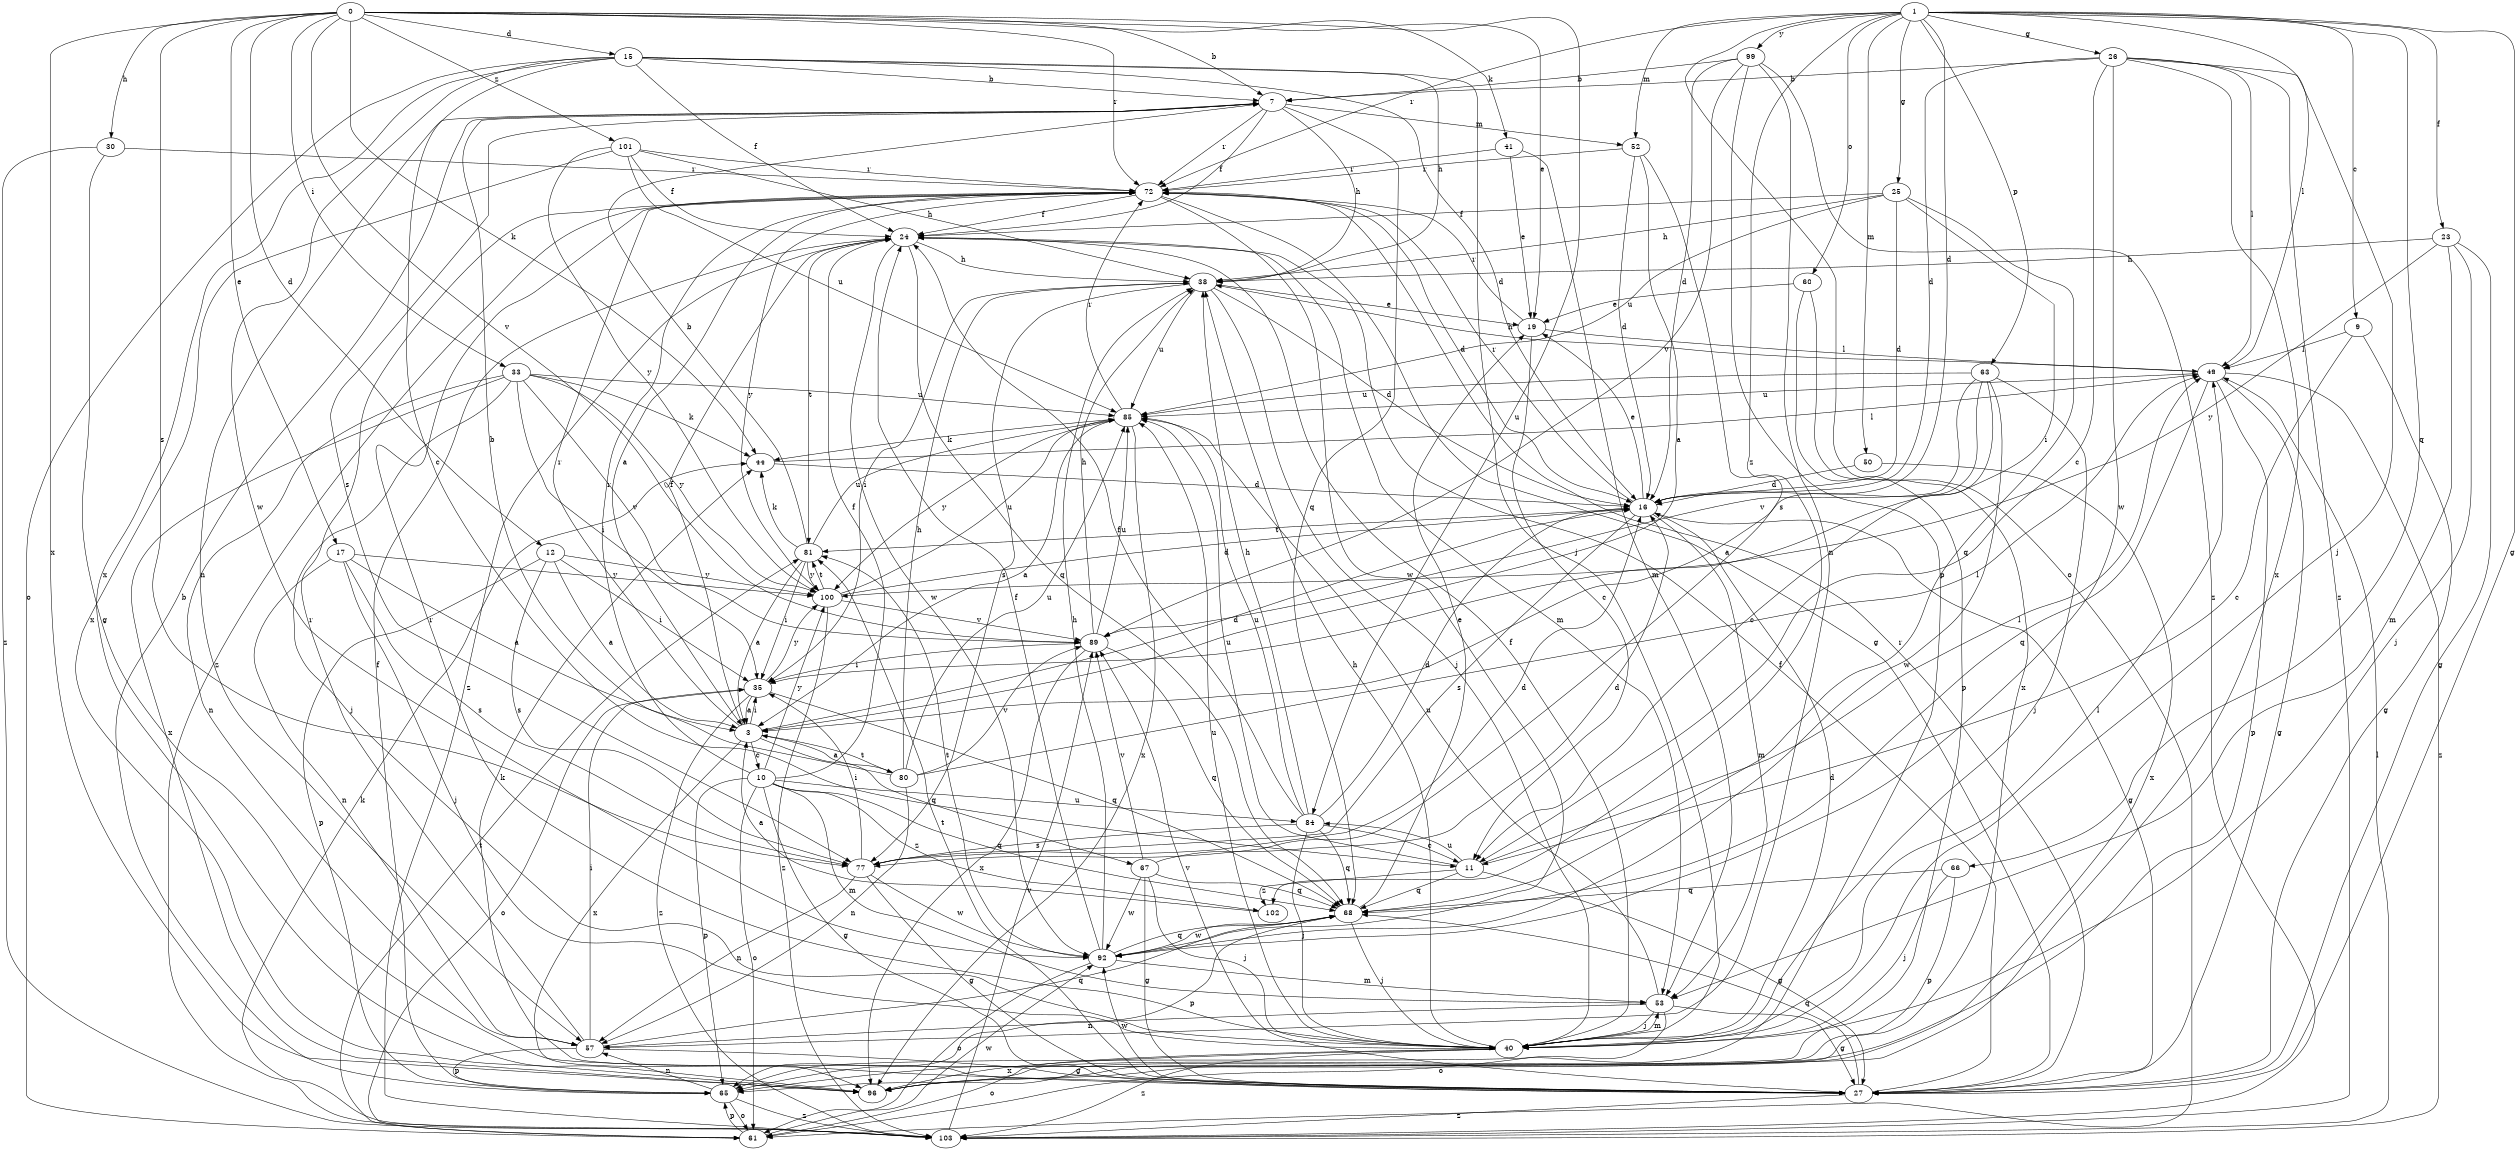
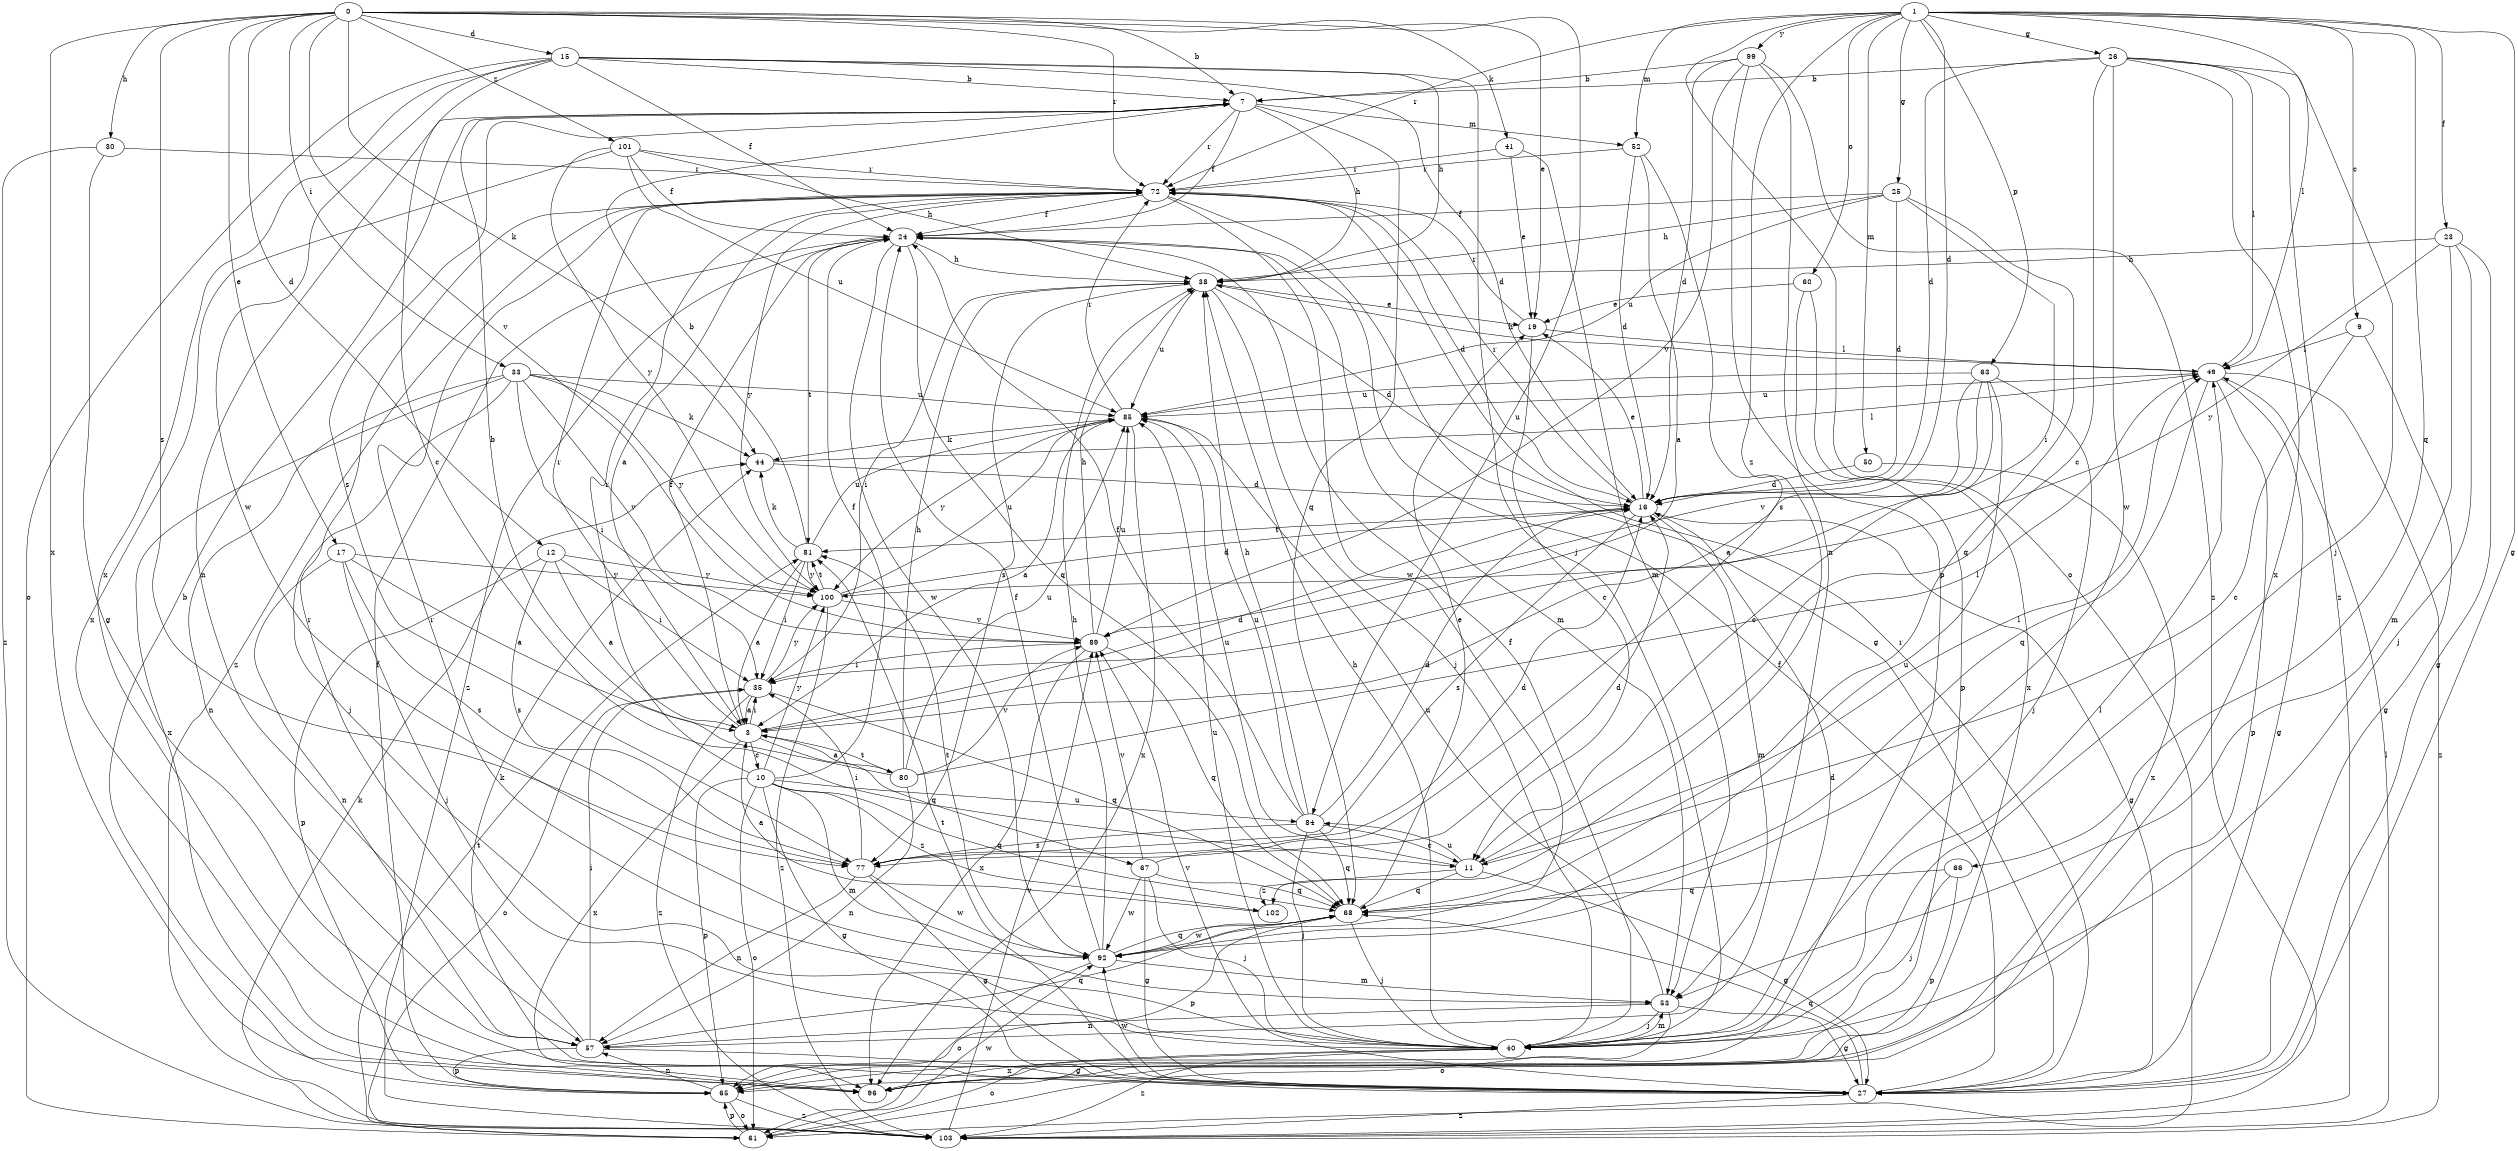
edge "63" -> "92": label "w" -> "u"
